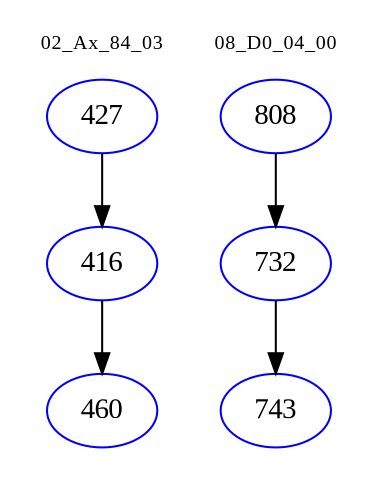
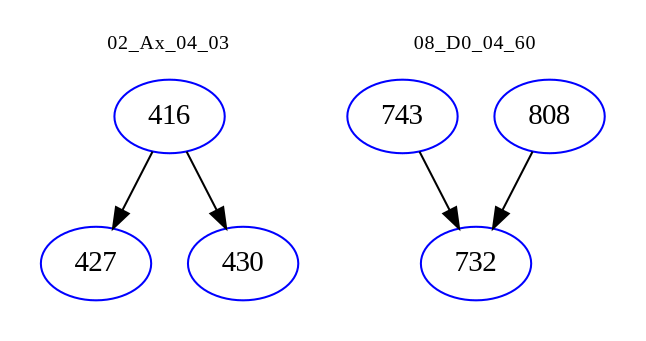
cluster "02_Ax_84_03": label "02_Ax_84_03" -> "02_Ax_04_03"
cluster "08_D0_04_00": label "08_D0_04_00" -> "08_D0_04_60"
edge "427" -> "416": reversed
edge "732" -> "743": reversed
node "460": label "460" -> "430"
